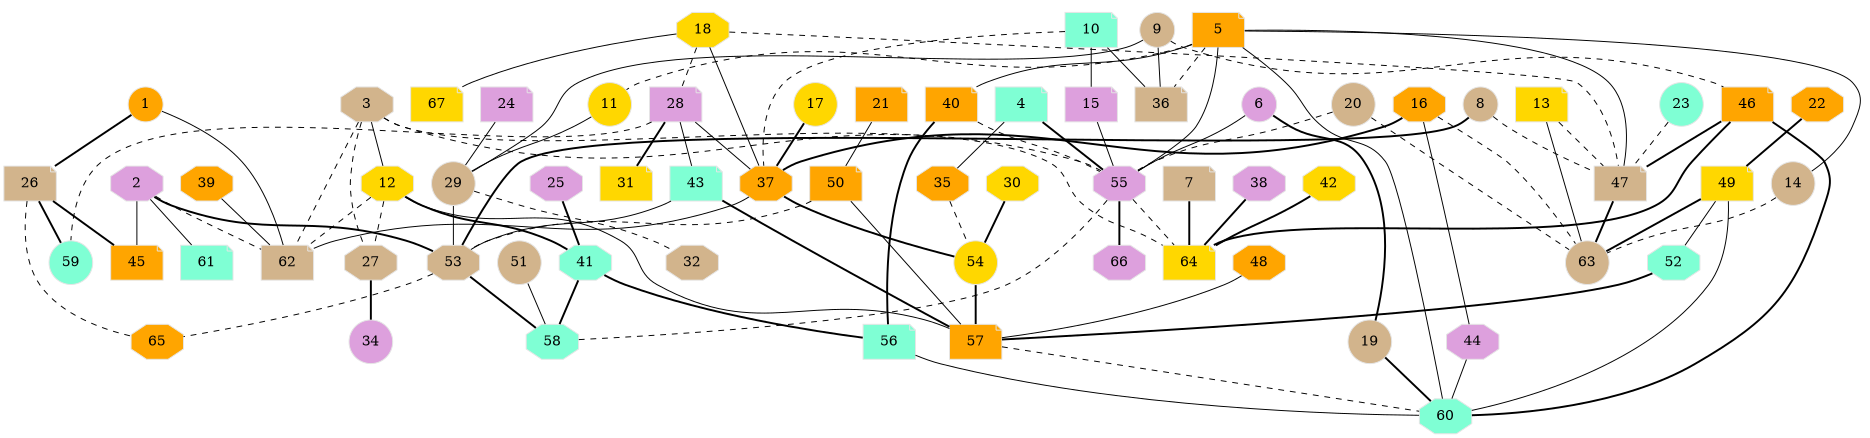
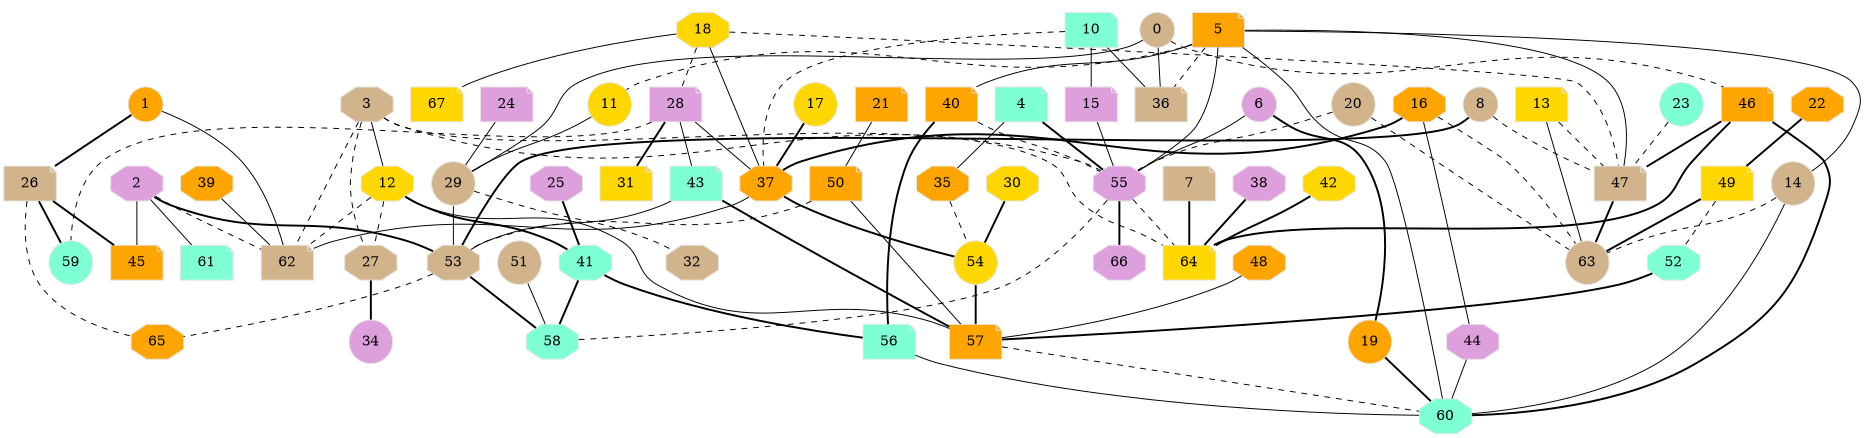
node "9": label "9" -> "0"
edge "49" -- "52": style solid -> dashed
node "19": fillcolor tan -> orange
edge "49" -- "60": now "14" -- "60"
